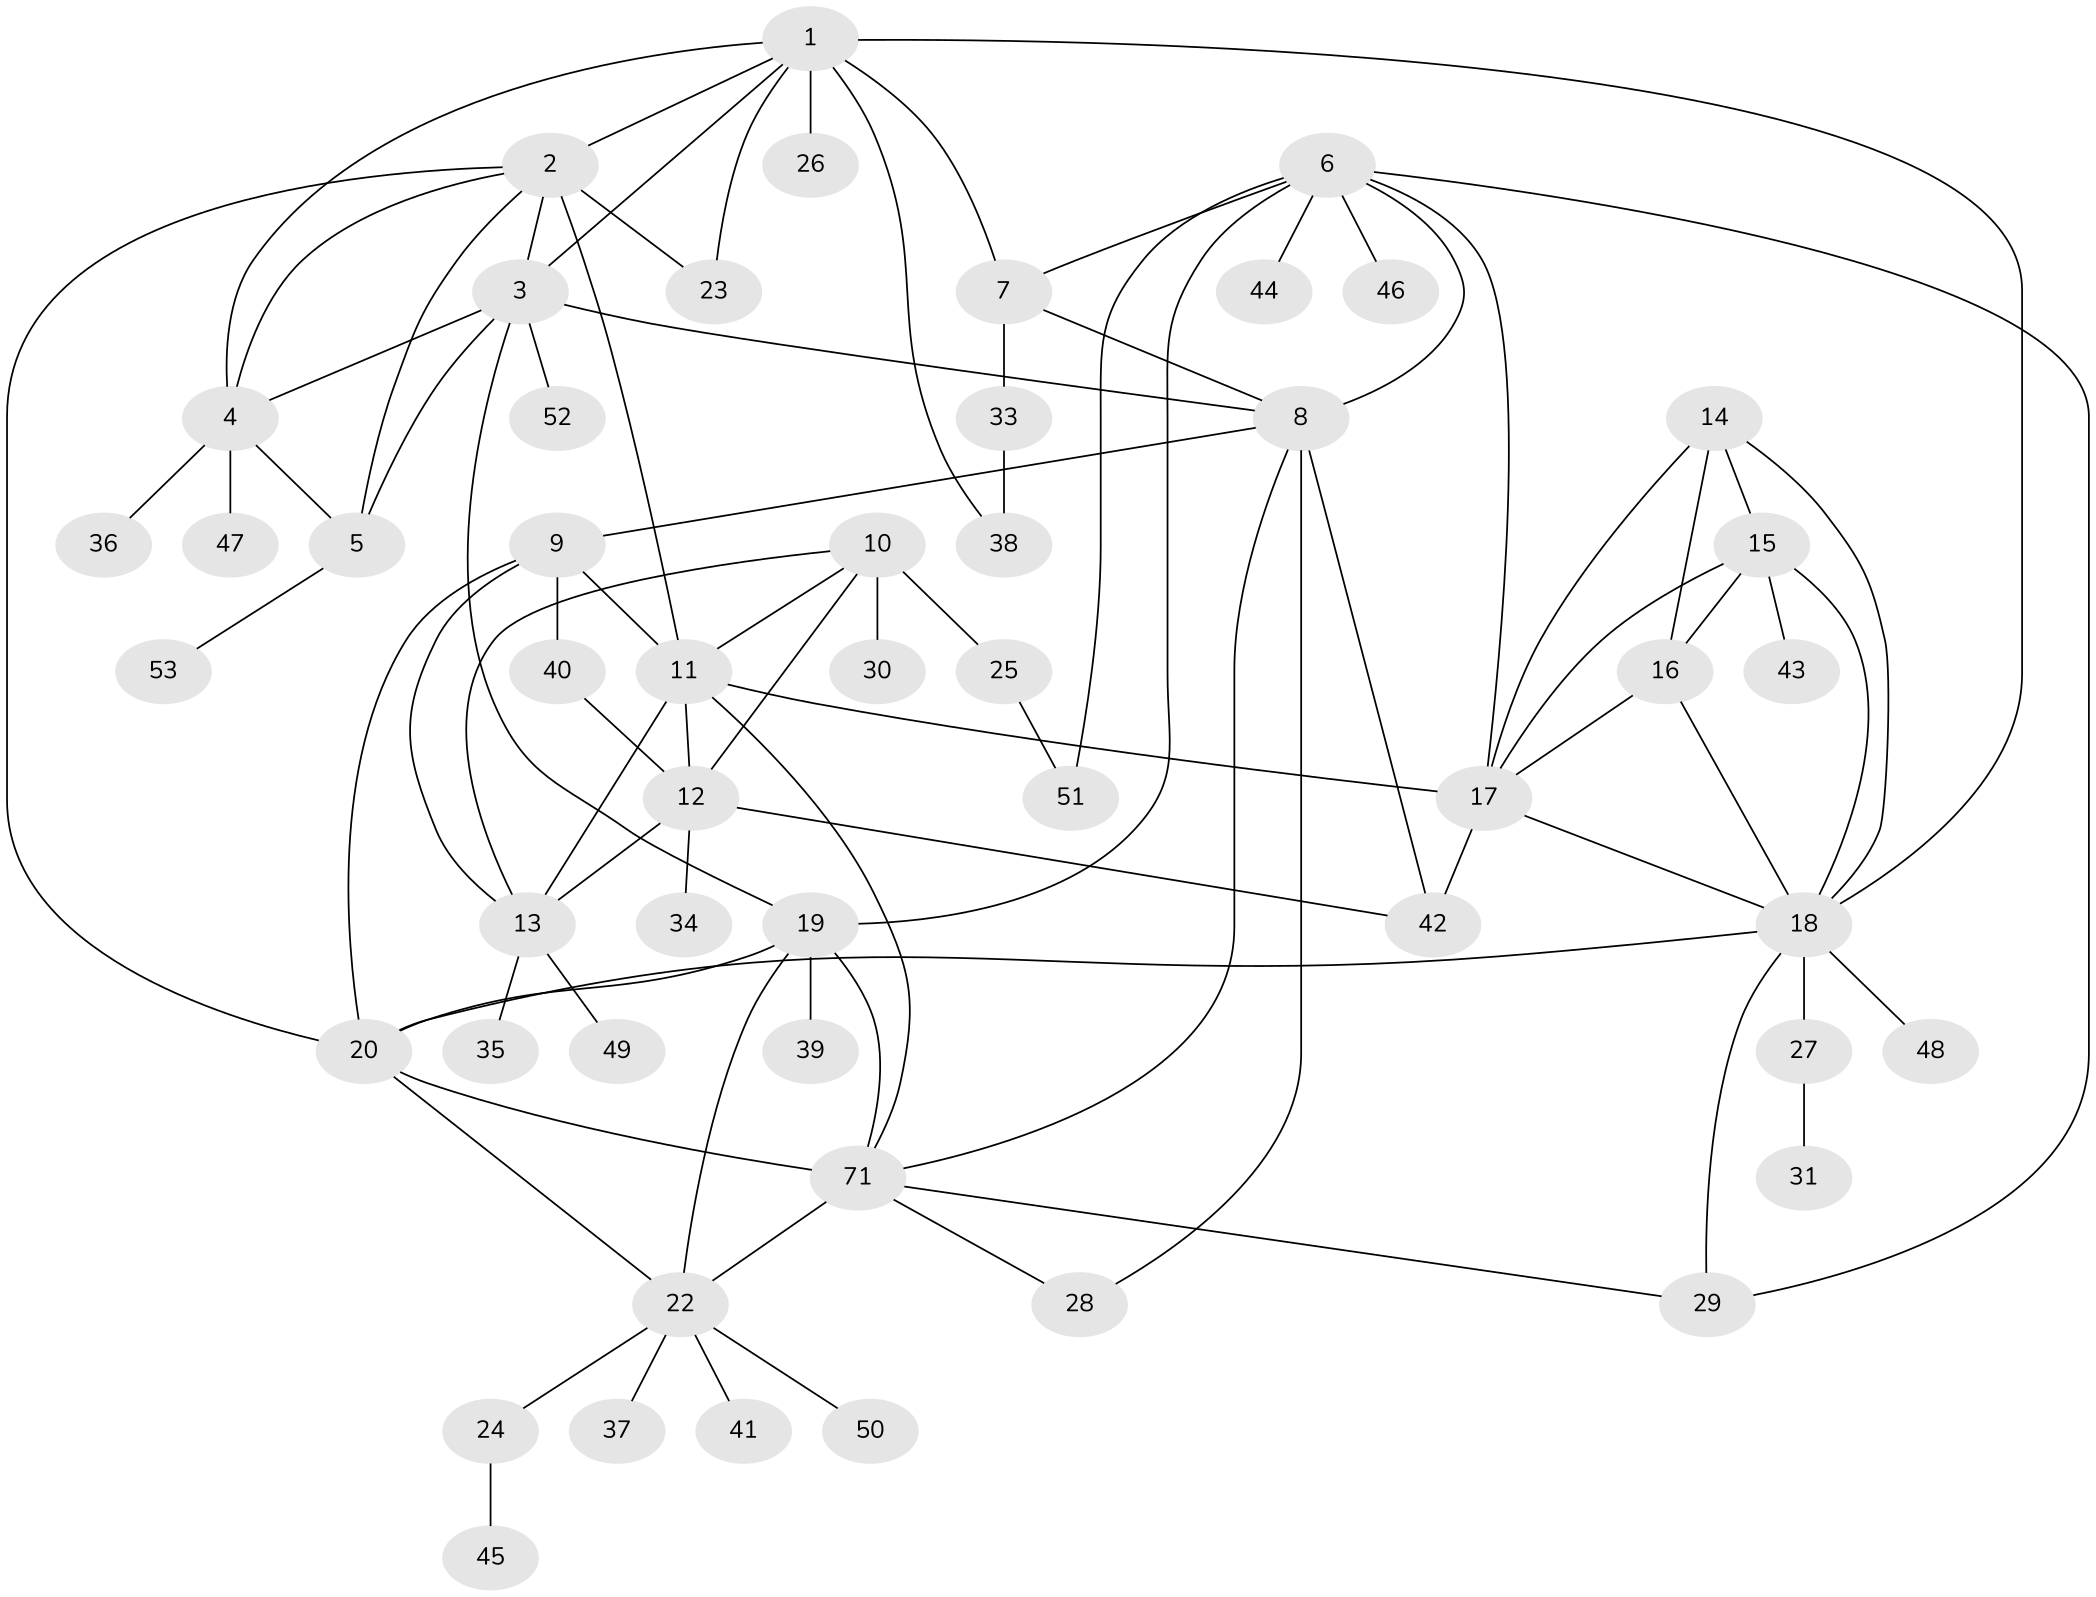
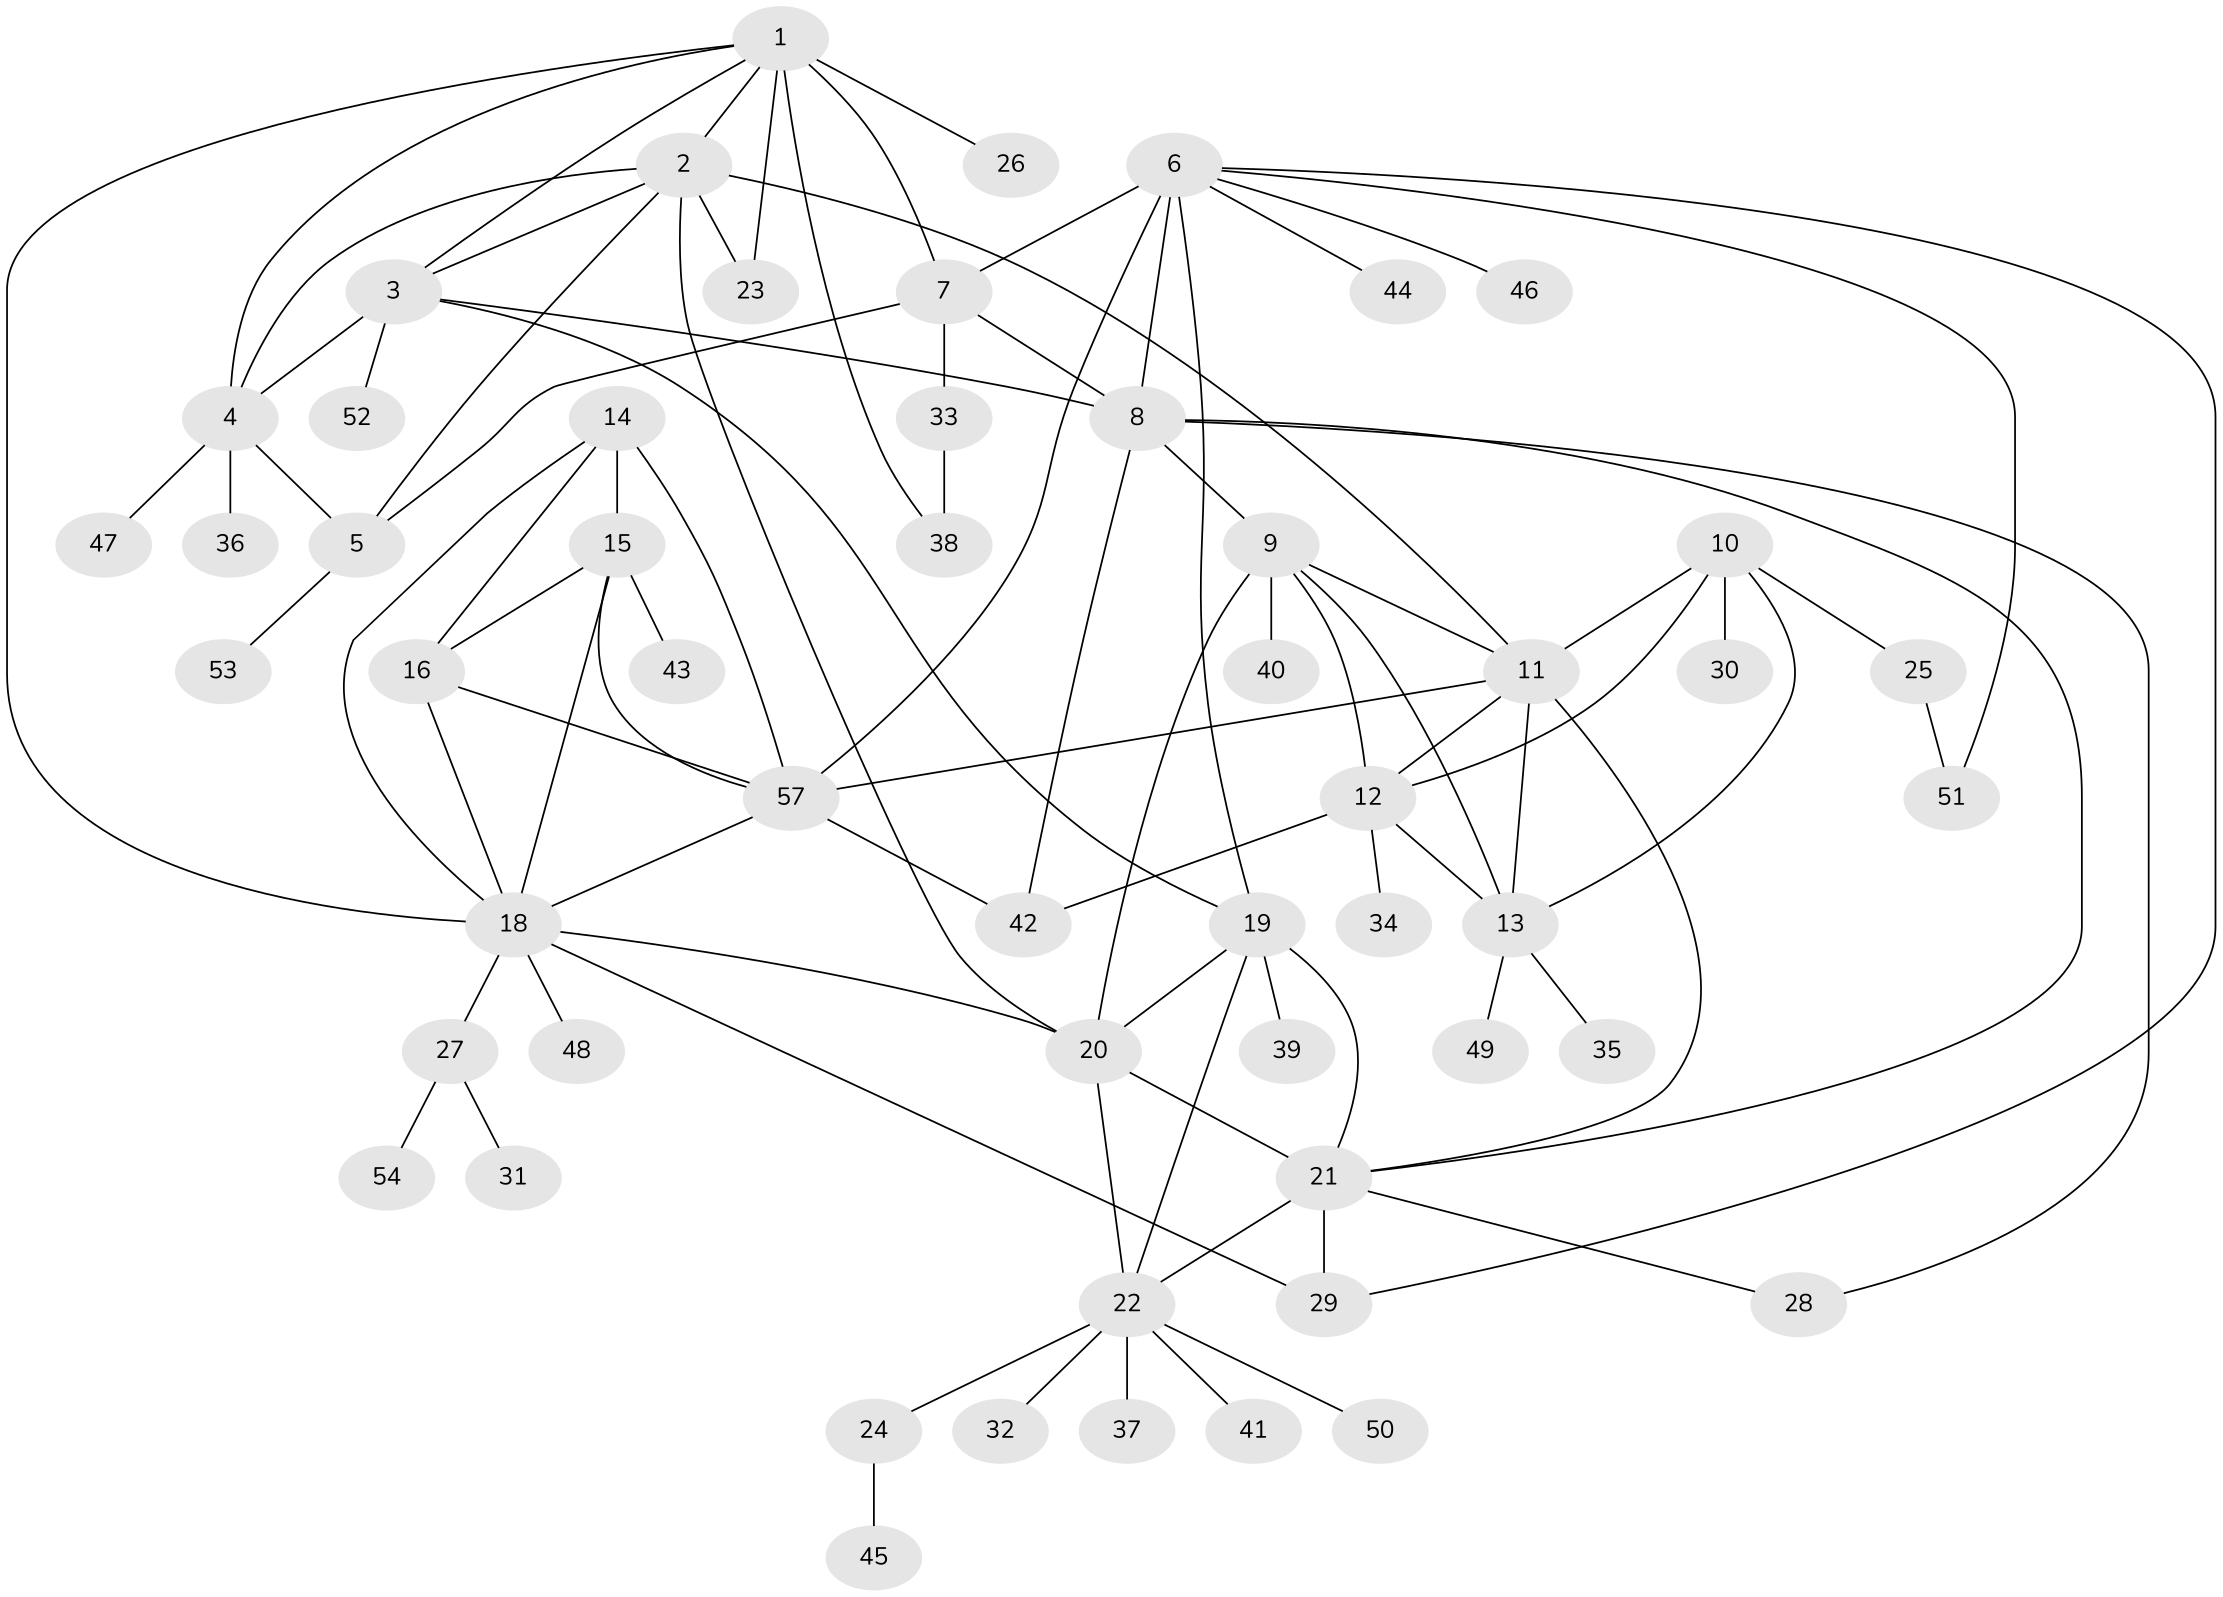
edge "3" -- "5": now "7" -- "5"
edge "40" -- "12": now "9" -- "12"
node "17": label "17" -> "57"
node "54": added
node "71": label "71" -> "21"
node "32": added
